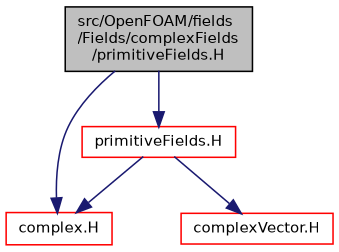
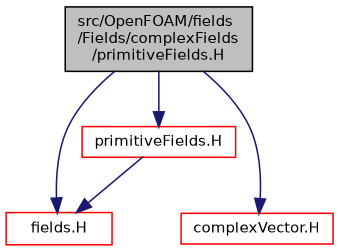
edge "primitiveFields.H" -> "complexVector.H": now "src/OpenFOAM/fields /Fields/complexFields /primitiveFields.H" -> "complexVector.H"
node "complex.H": label "complex.H" -> "fields.H"
